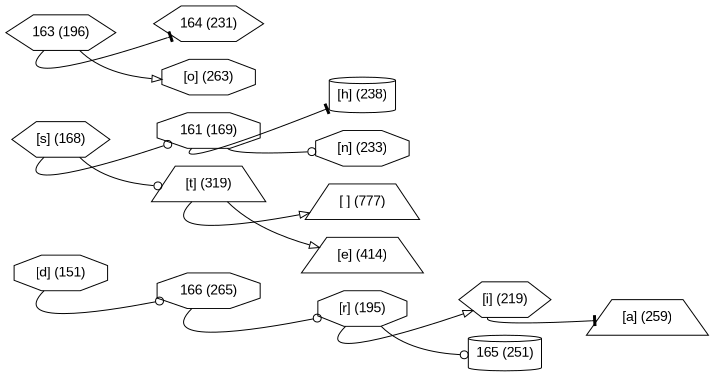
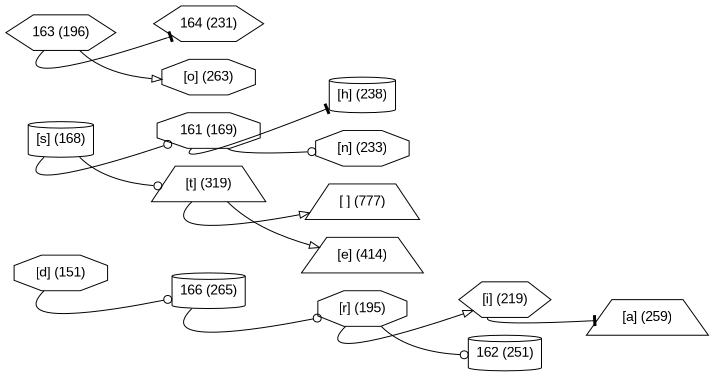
node "[s] (168)": shape hexagon -> cylinder
node "166 (265)": shape octagon -> cylinder
node "165 (251)": label "165 (251)" -> "162 (251)"
